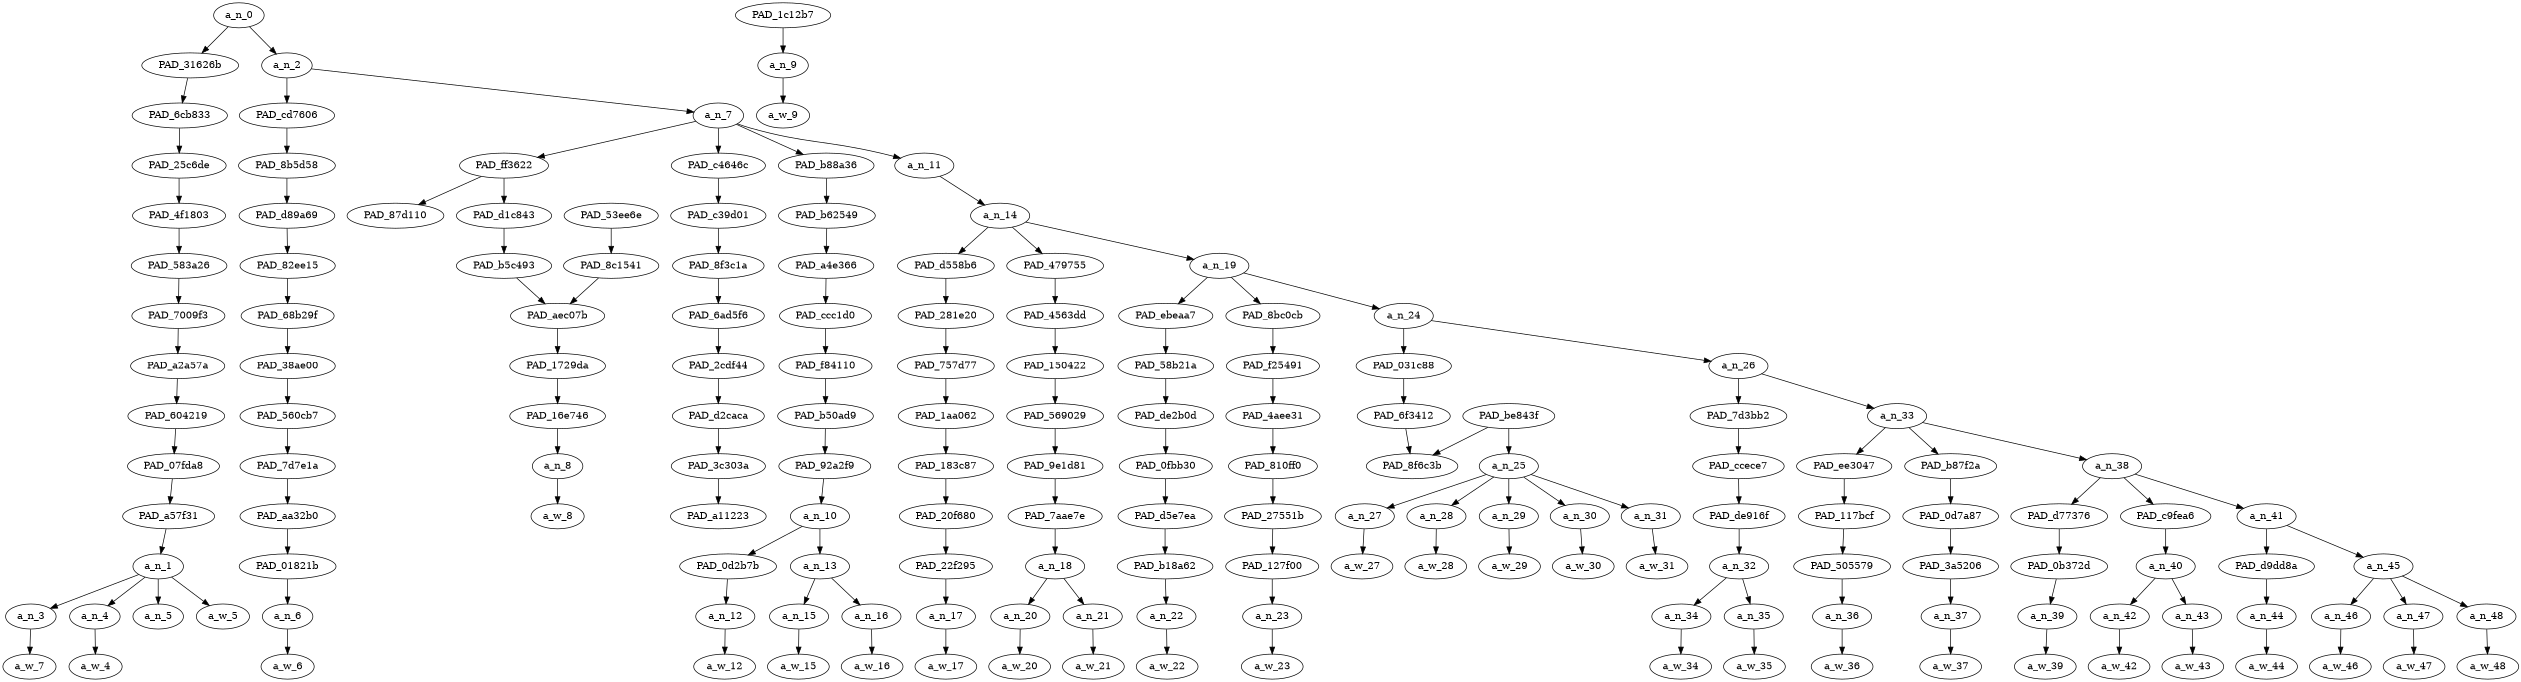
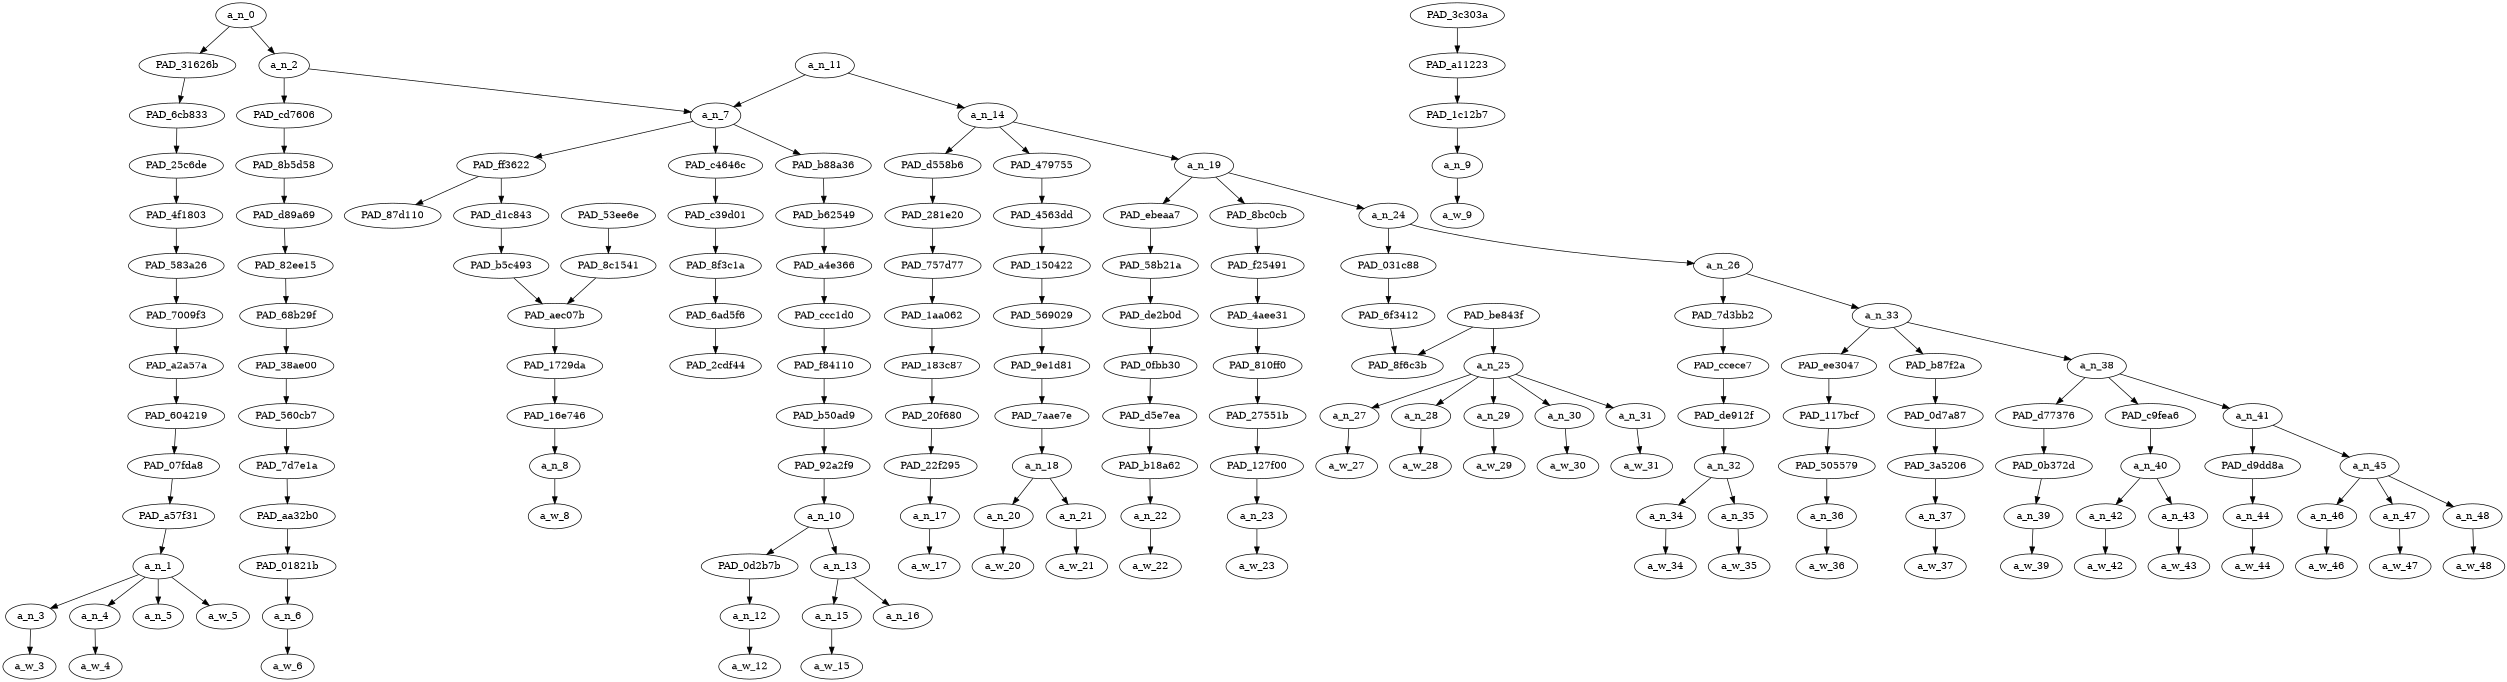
edge "PAD_a11223" -> "PAD_1c12b7": added
edge "a_n_7" -> "a_n_11": reversed
node "PAD_d2caca": removed
node "PAD_de916f": label "PAD_de916f" -> "PAD_de912f"
node "a_w_7": label "a_w_7" -> "a_w_3"
node "a_w_16": removed
